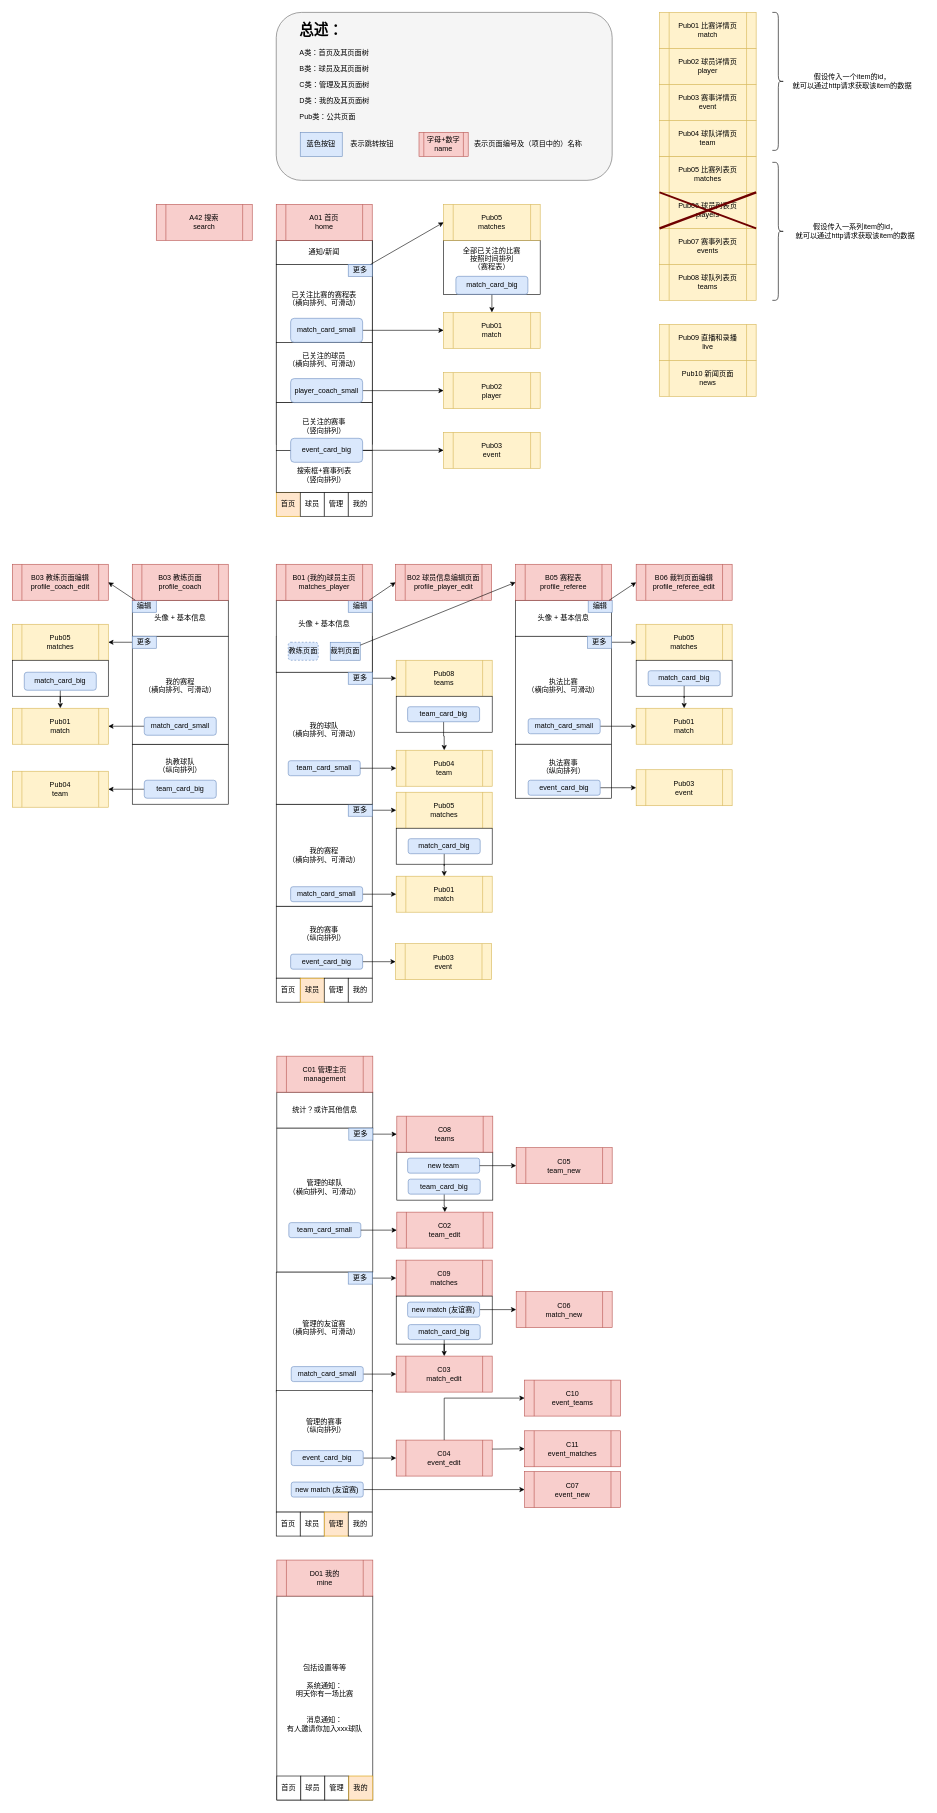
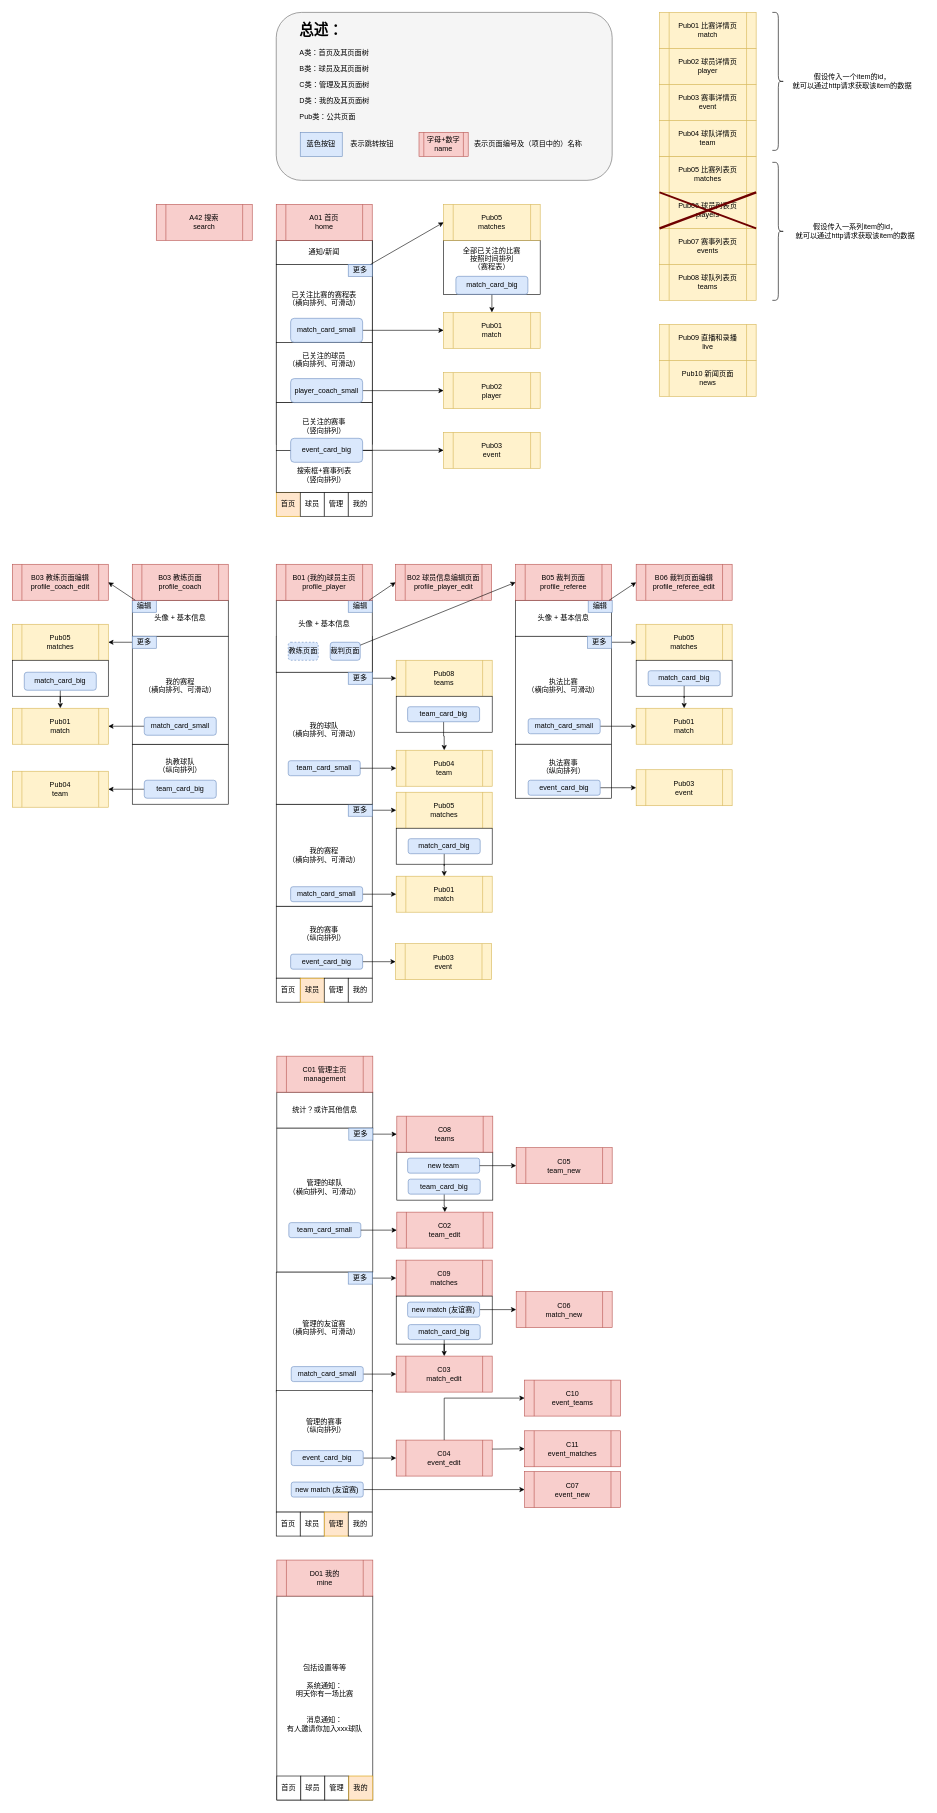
node "B01 (我的)球员主页 matches_player": label "B01 (我的)球员主页 matches_player" -> "B01 (我的)球员主页 profile_player"
node "B05 赛程表 profile_referee": label "B05 赛程表 profile_referee" -> "B05 裁判页面 profile_referee"
node "裁判页面": shape rectangle -> rounded rectangle
